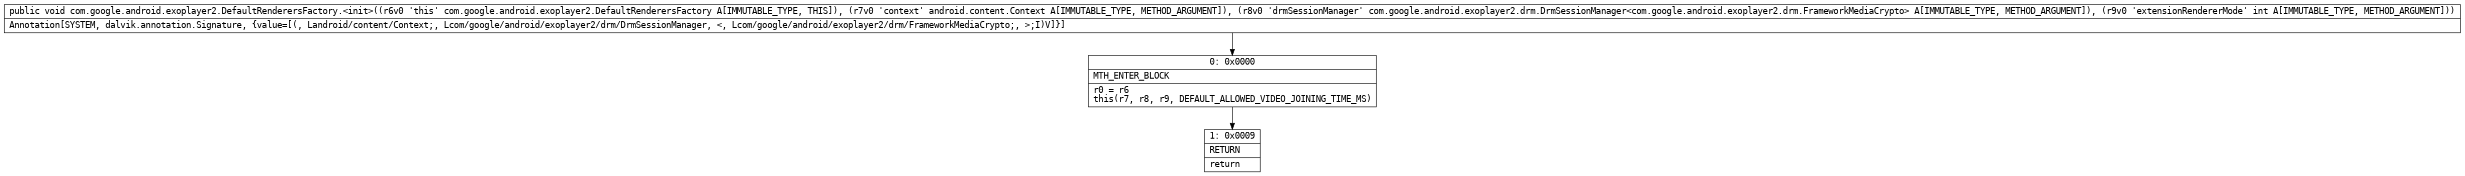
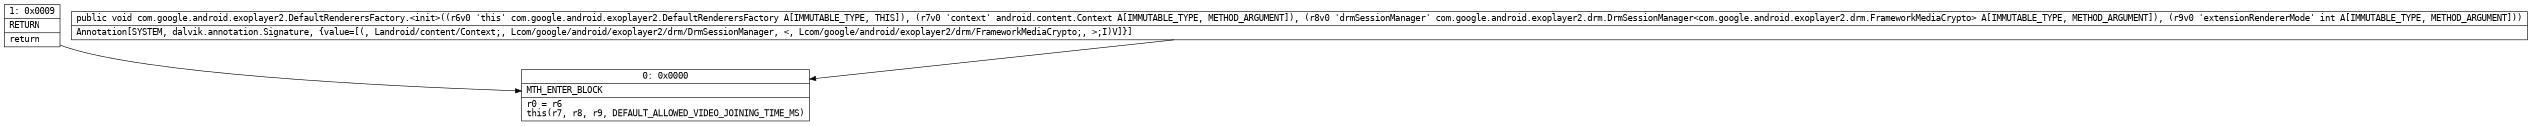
edge "0: 0x0000" -> "1: 0x0009": reversed
